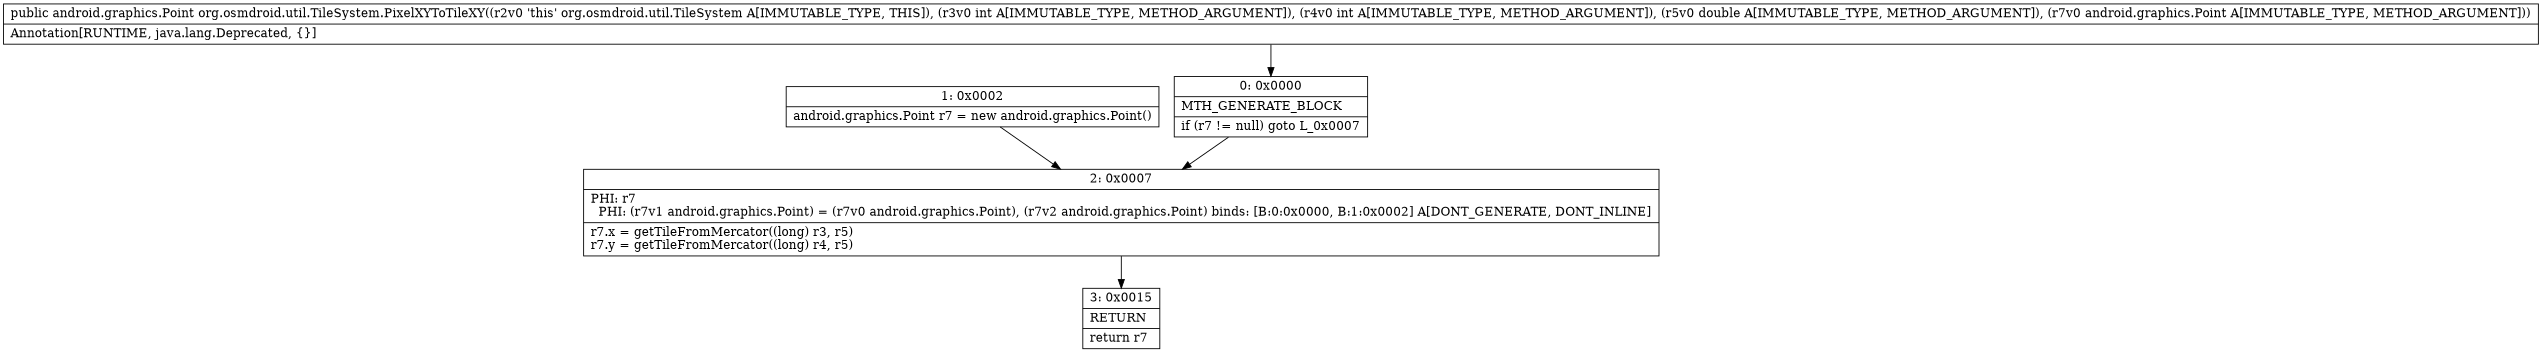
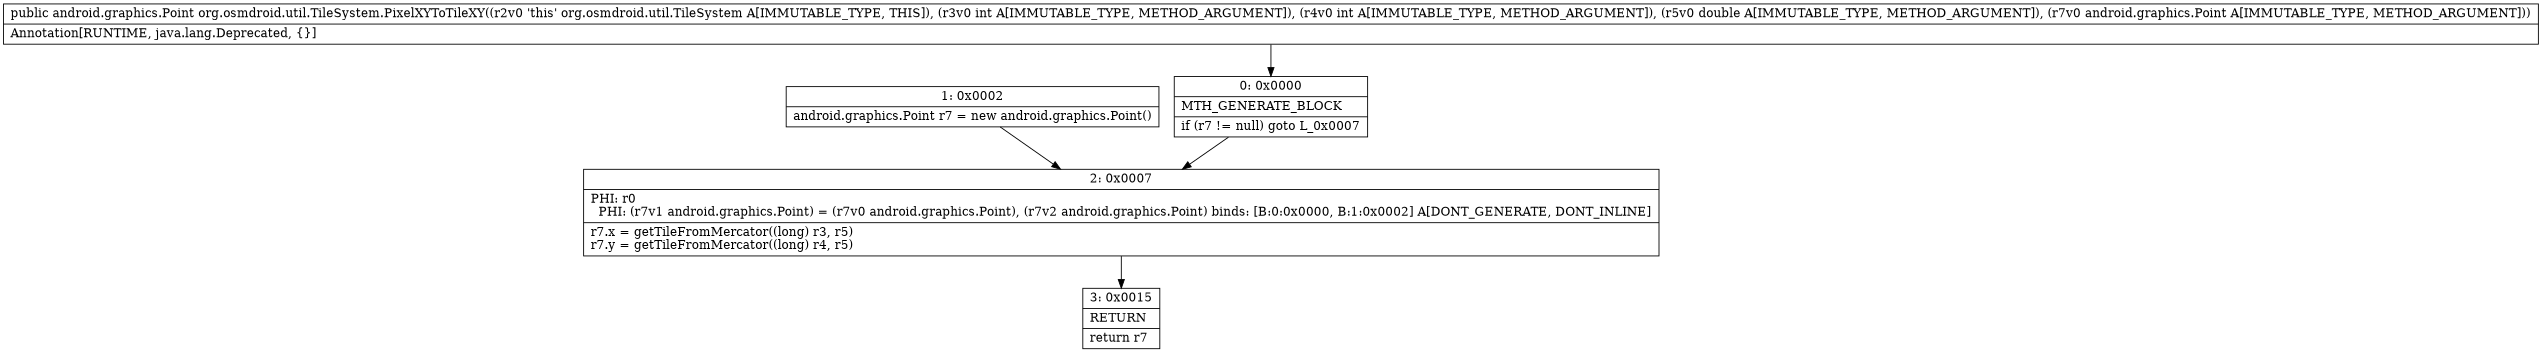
node "2: 0x0007": text "PHI: r7" -> "PHI: r0"
